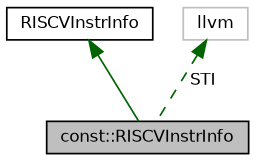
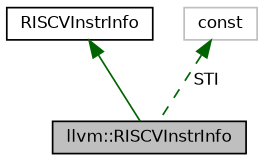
node "llvm": label "llvm" -> "const"
node "const::RISCVInstrInfo": label "const::RISCVInstrInfo" -> "llvm::RISCVInstrInfo"
